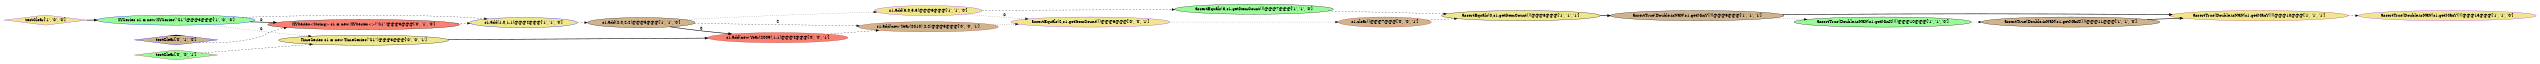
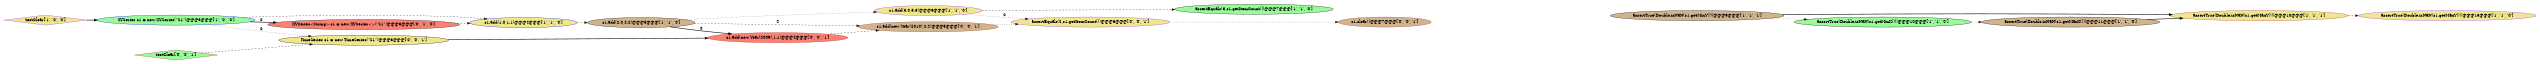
node "assertEquals(0,s1.getItemCount())@@@8@@@['1', '1', '1']": removed
node "testClear['0', '1', '0']": removed
